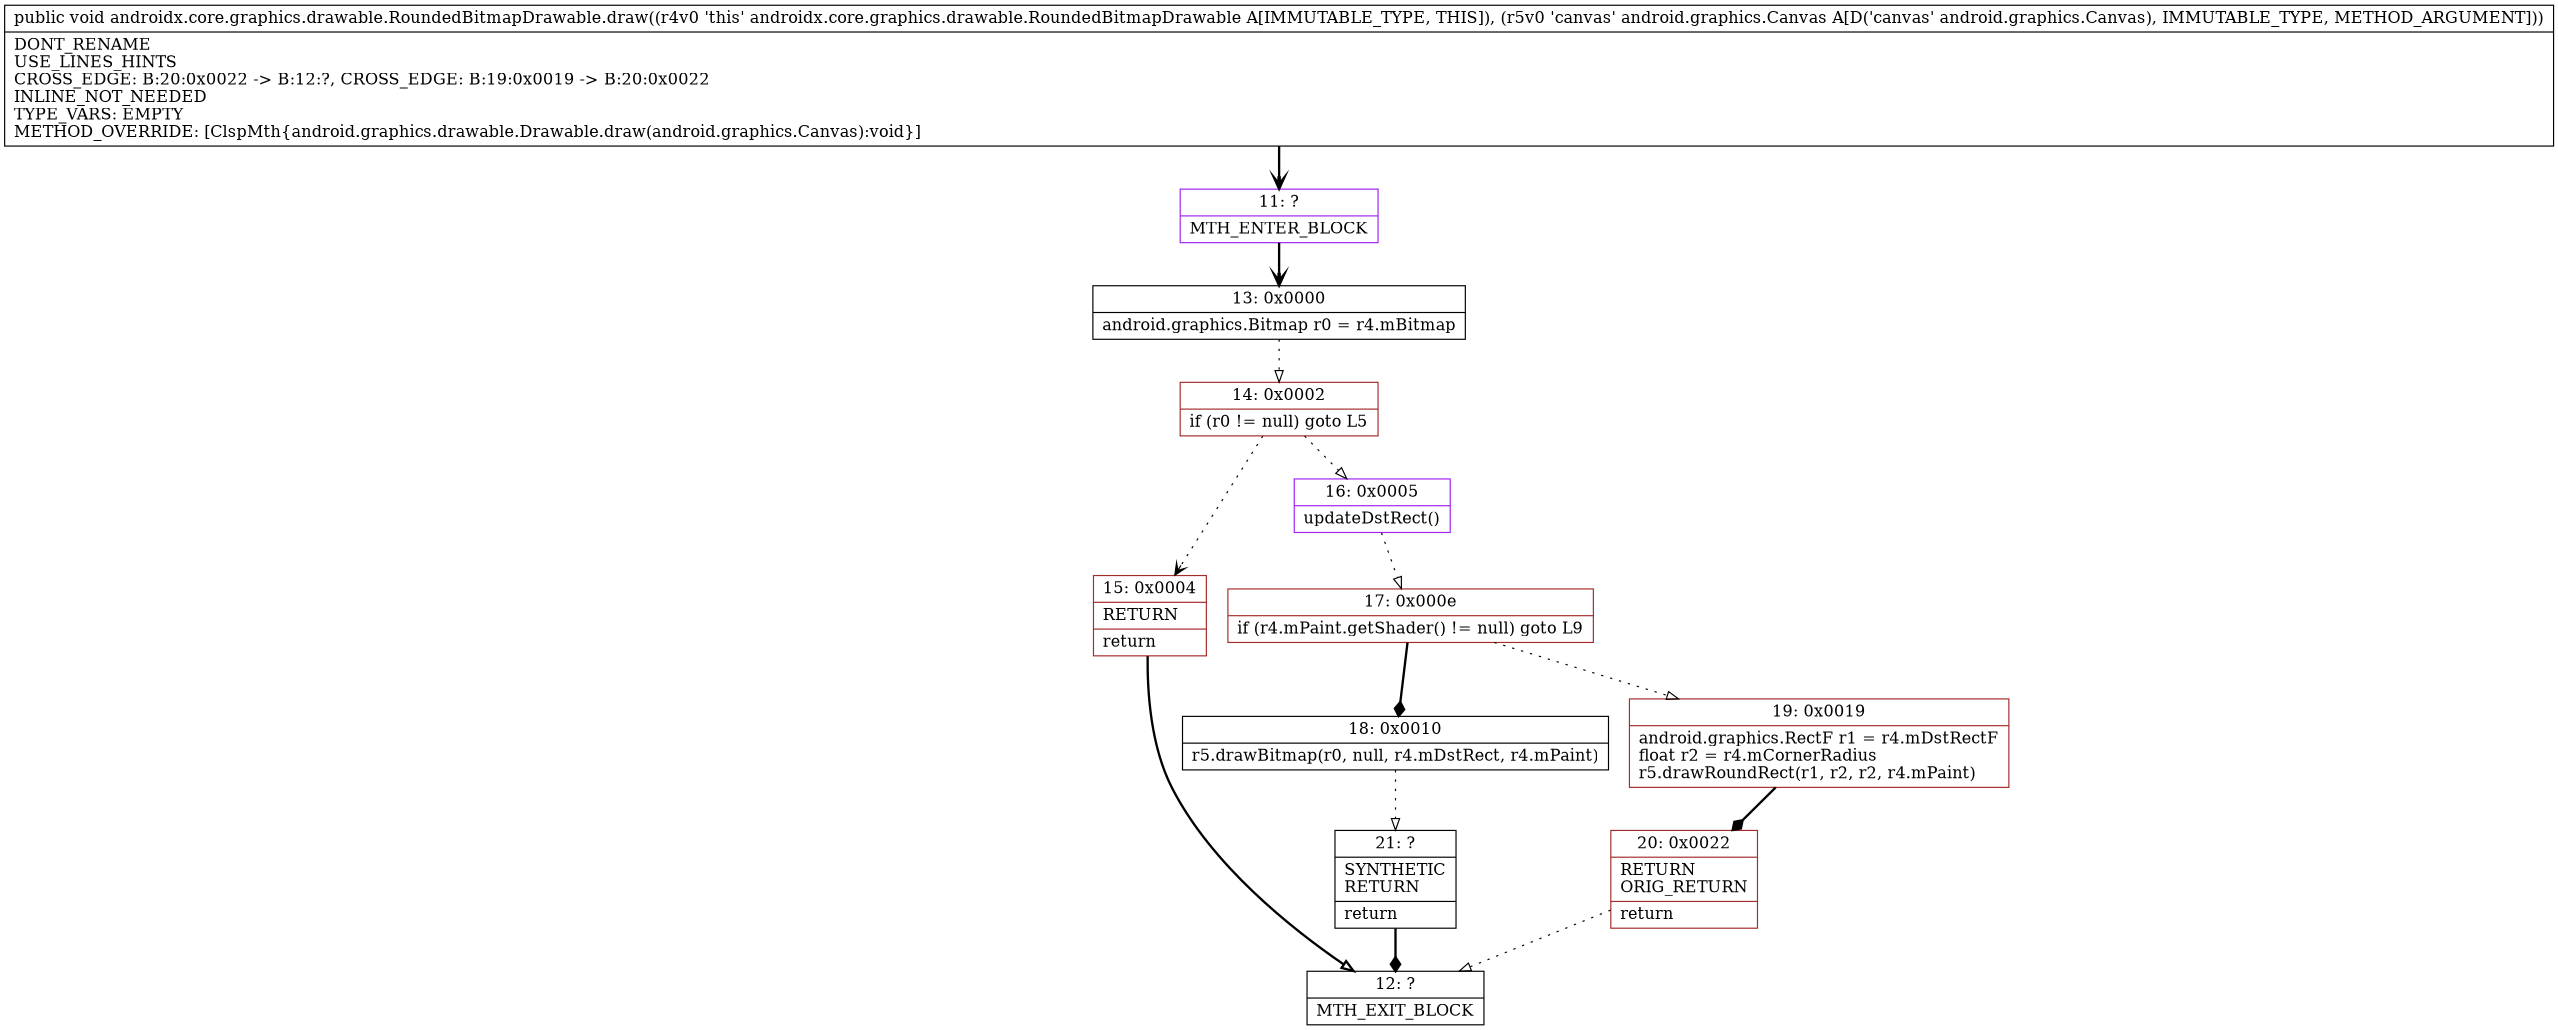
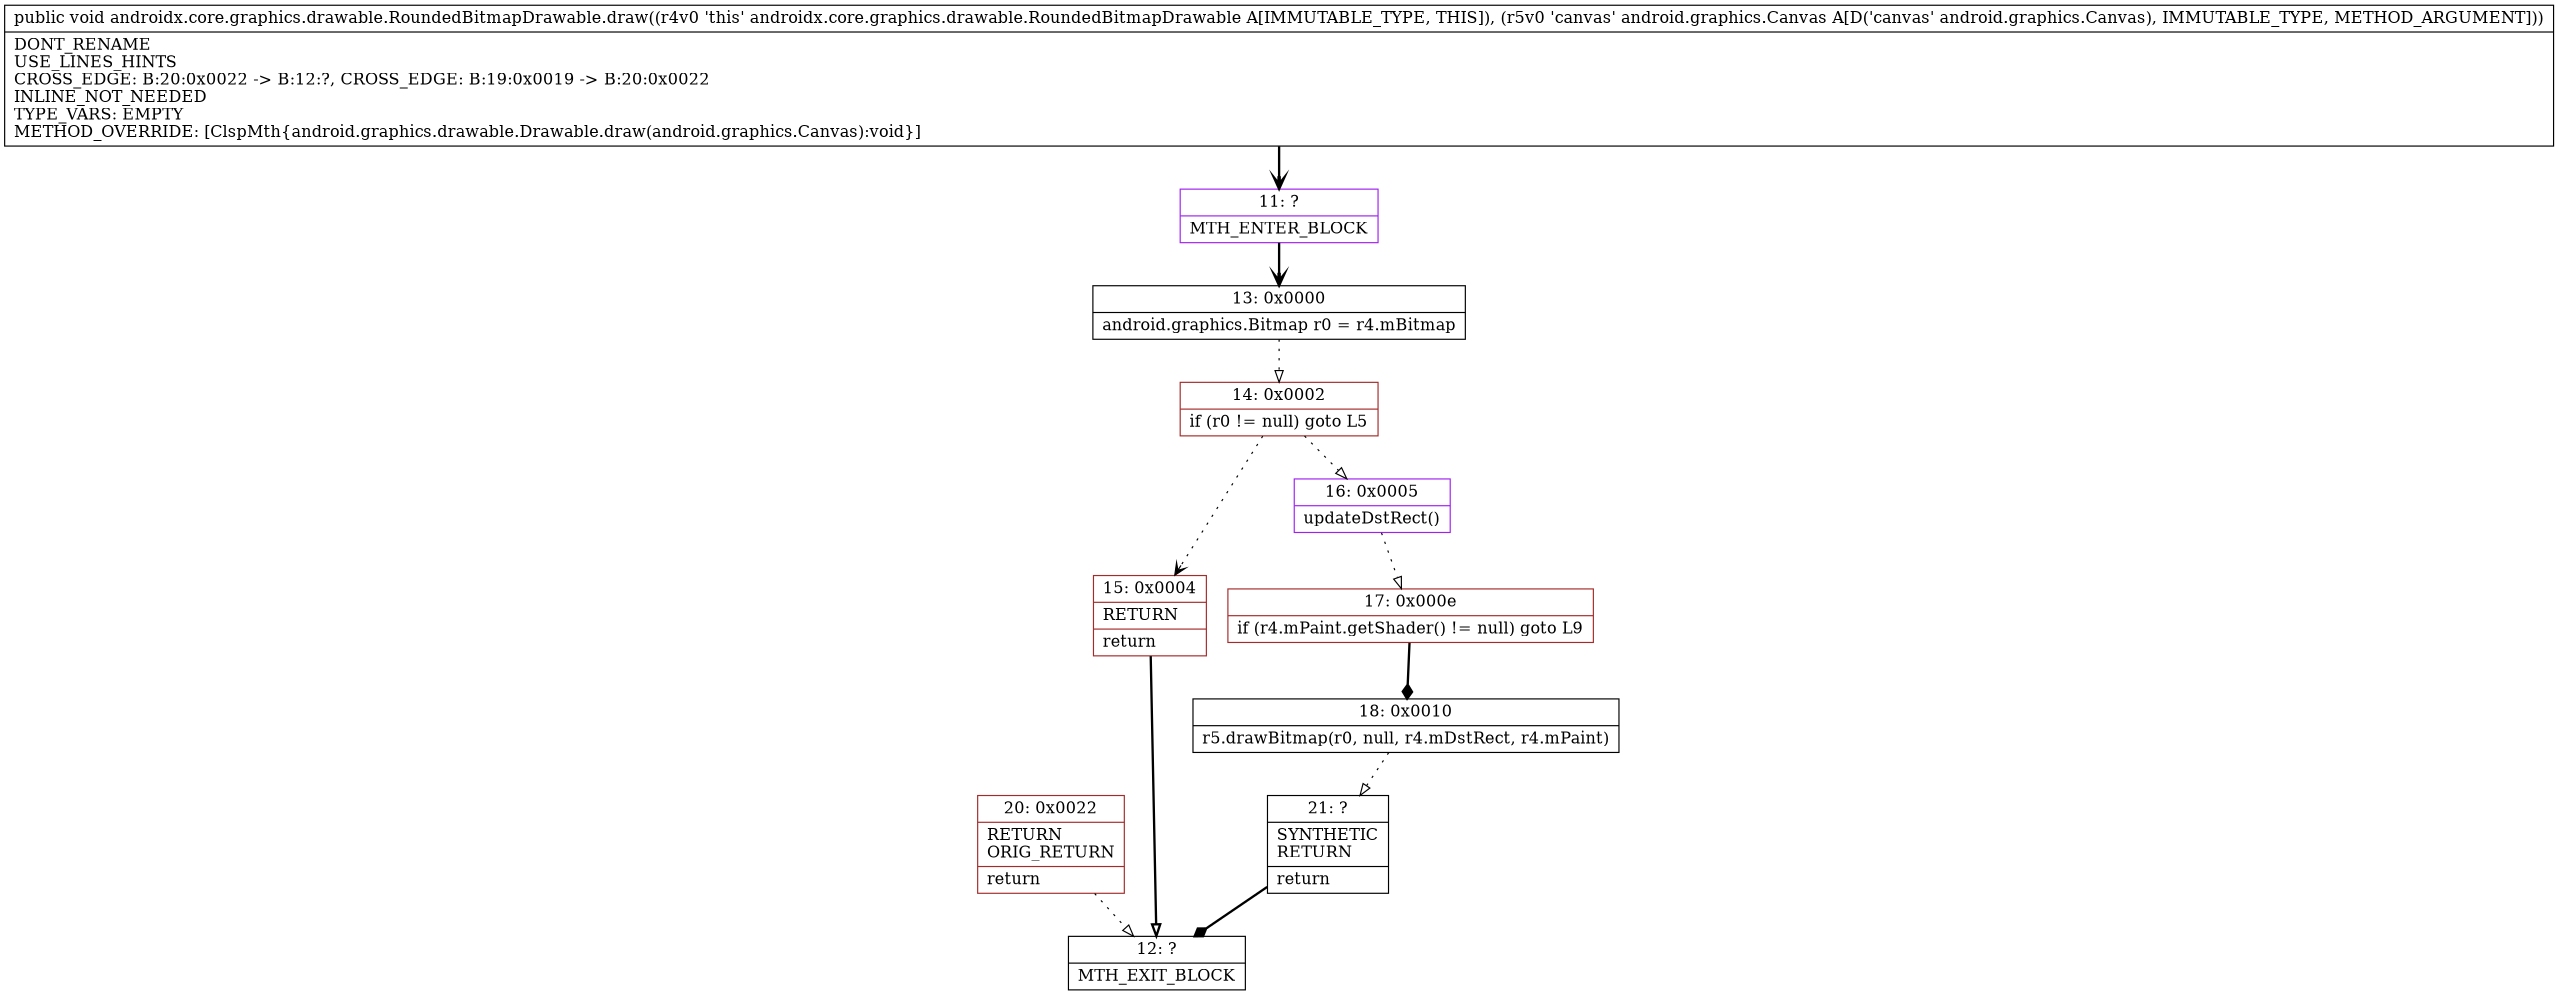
node "19: 0x0019": removed
